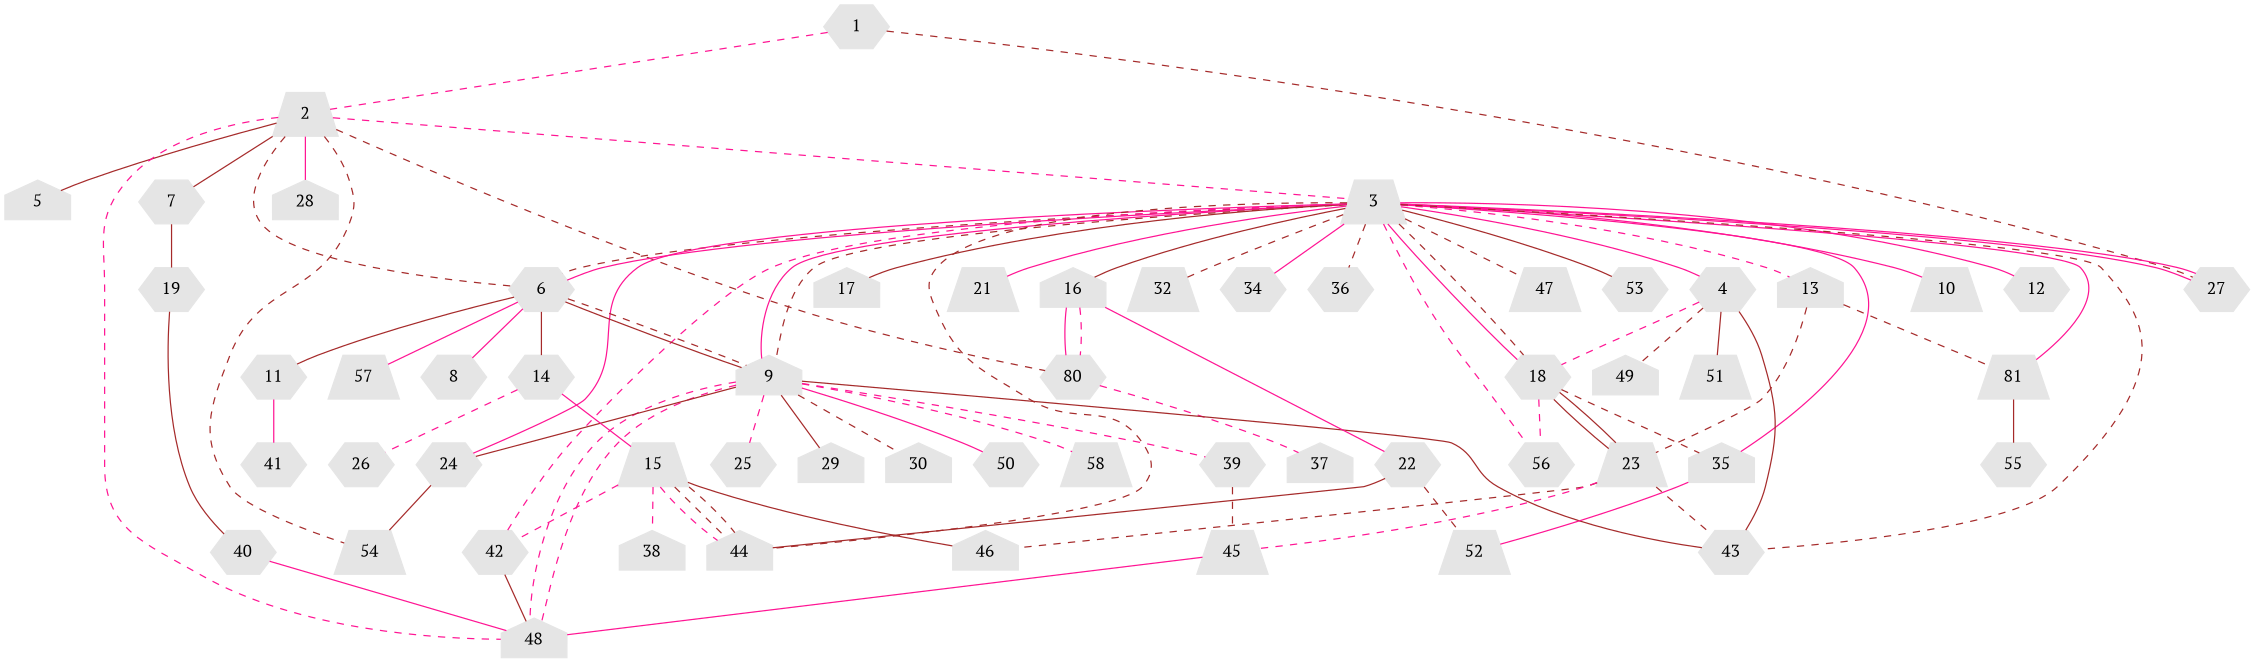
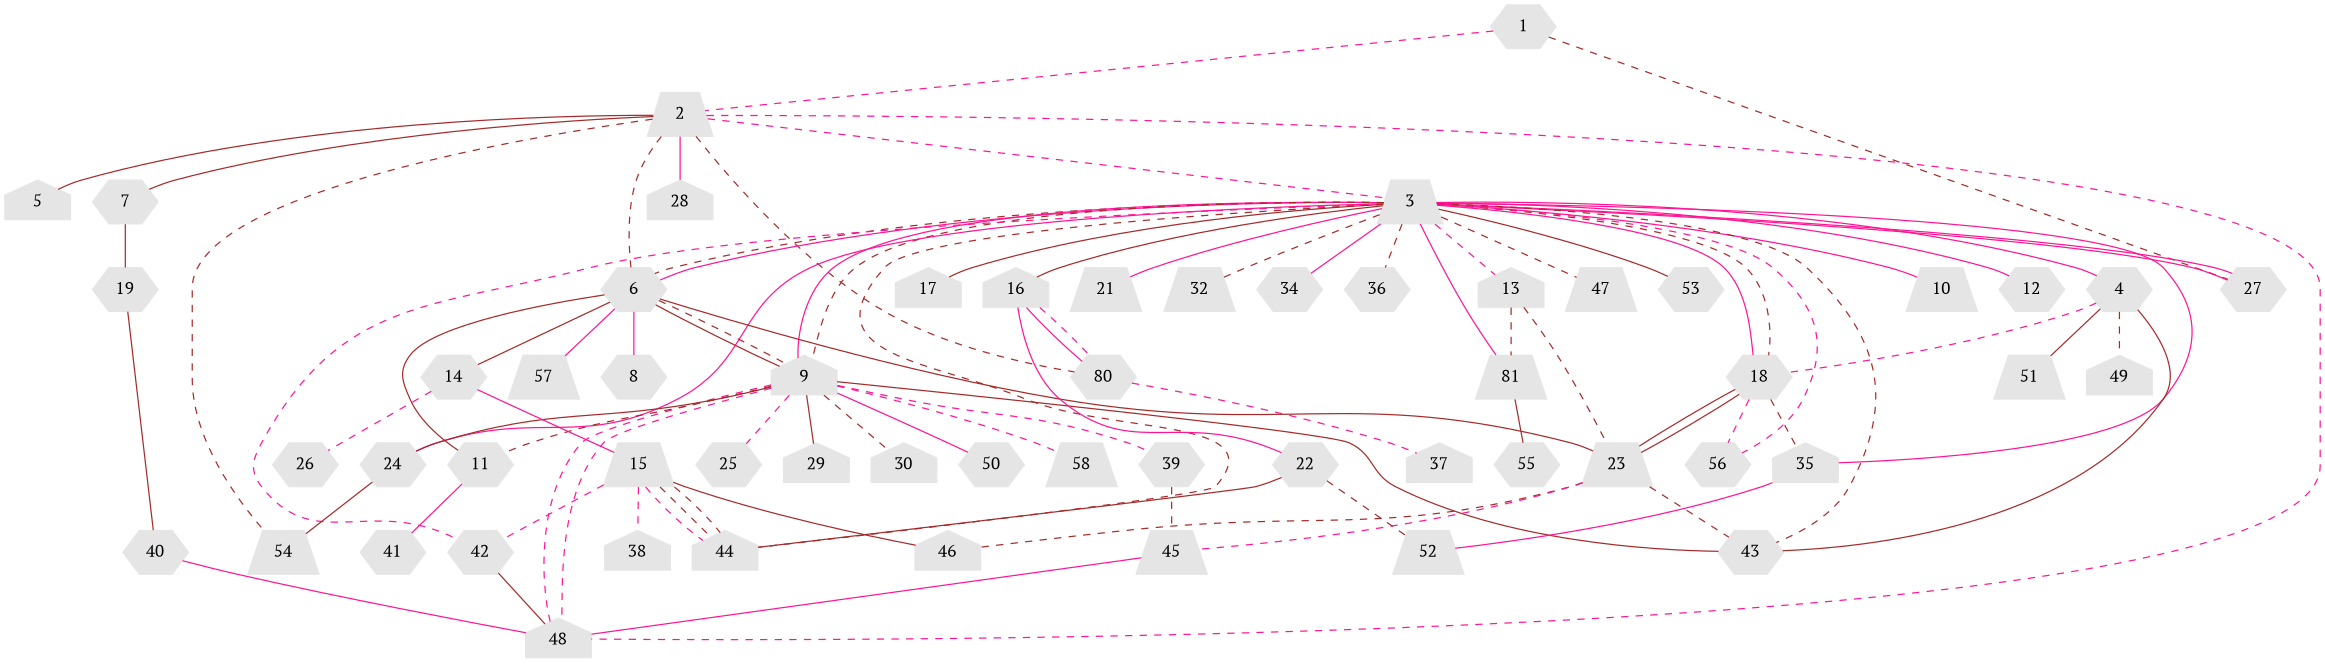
edge "6" -- "23": added
edge "9" -- "11": added
